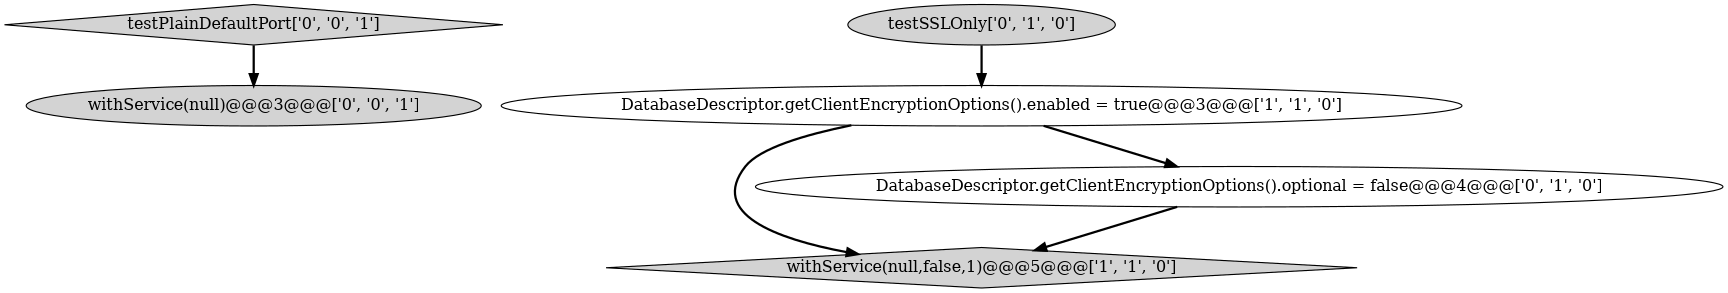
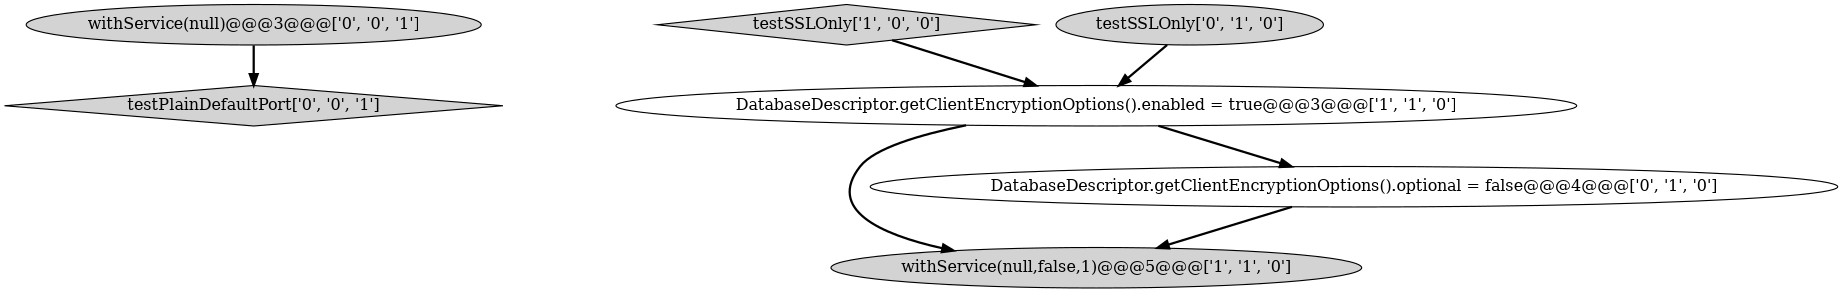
node "testSSLOnly['1', '0', '0']": added
edge "testPlainDefaultPort['0', '0', '1']" -> "withService(null)@@@3@@@['0', '0', '1']": reversed
node "withService(null,false,1)@@@5@@@['1', '1', '0']": shape diamond -> ellipse
